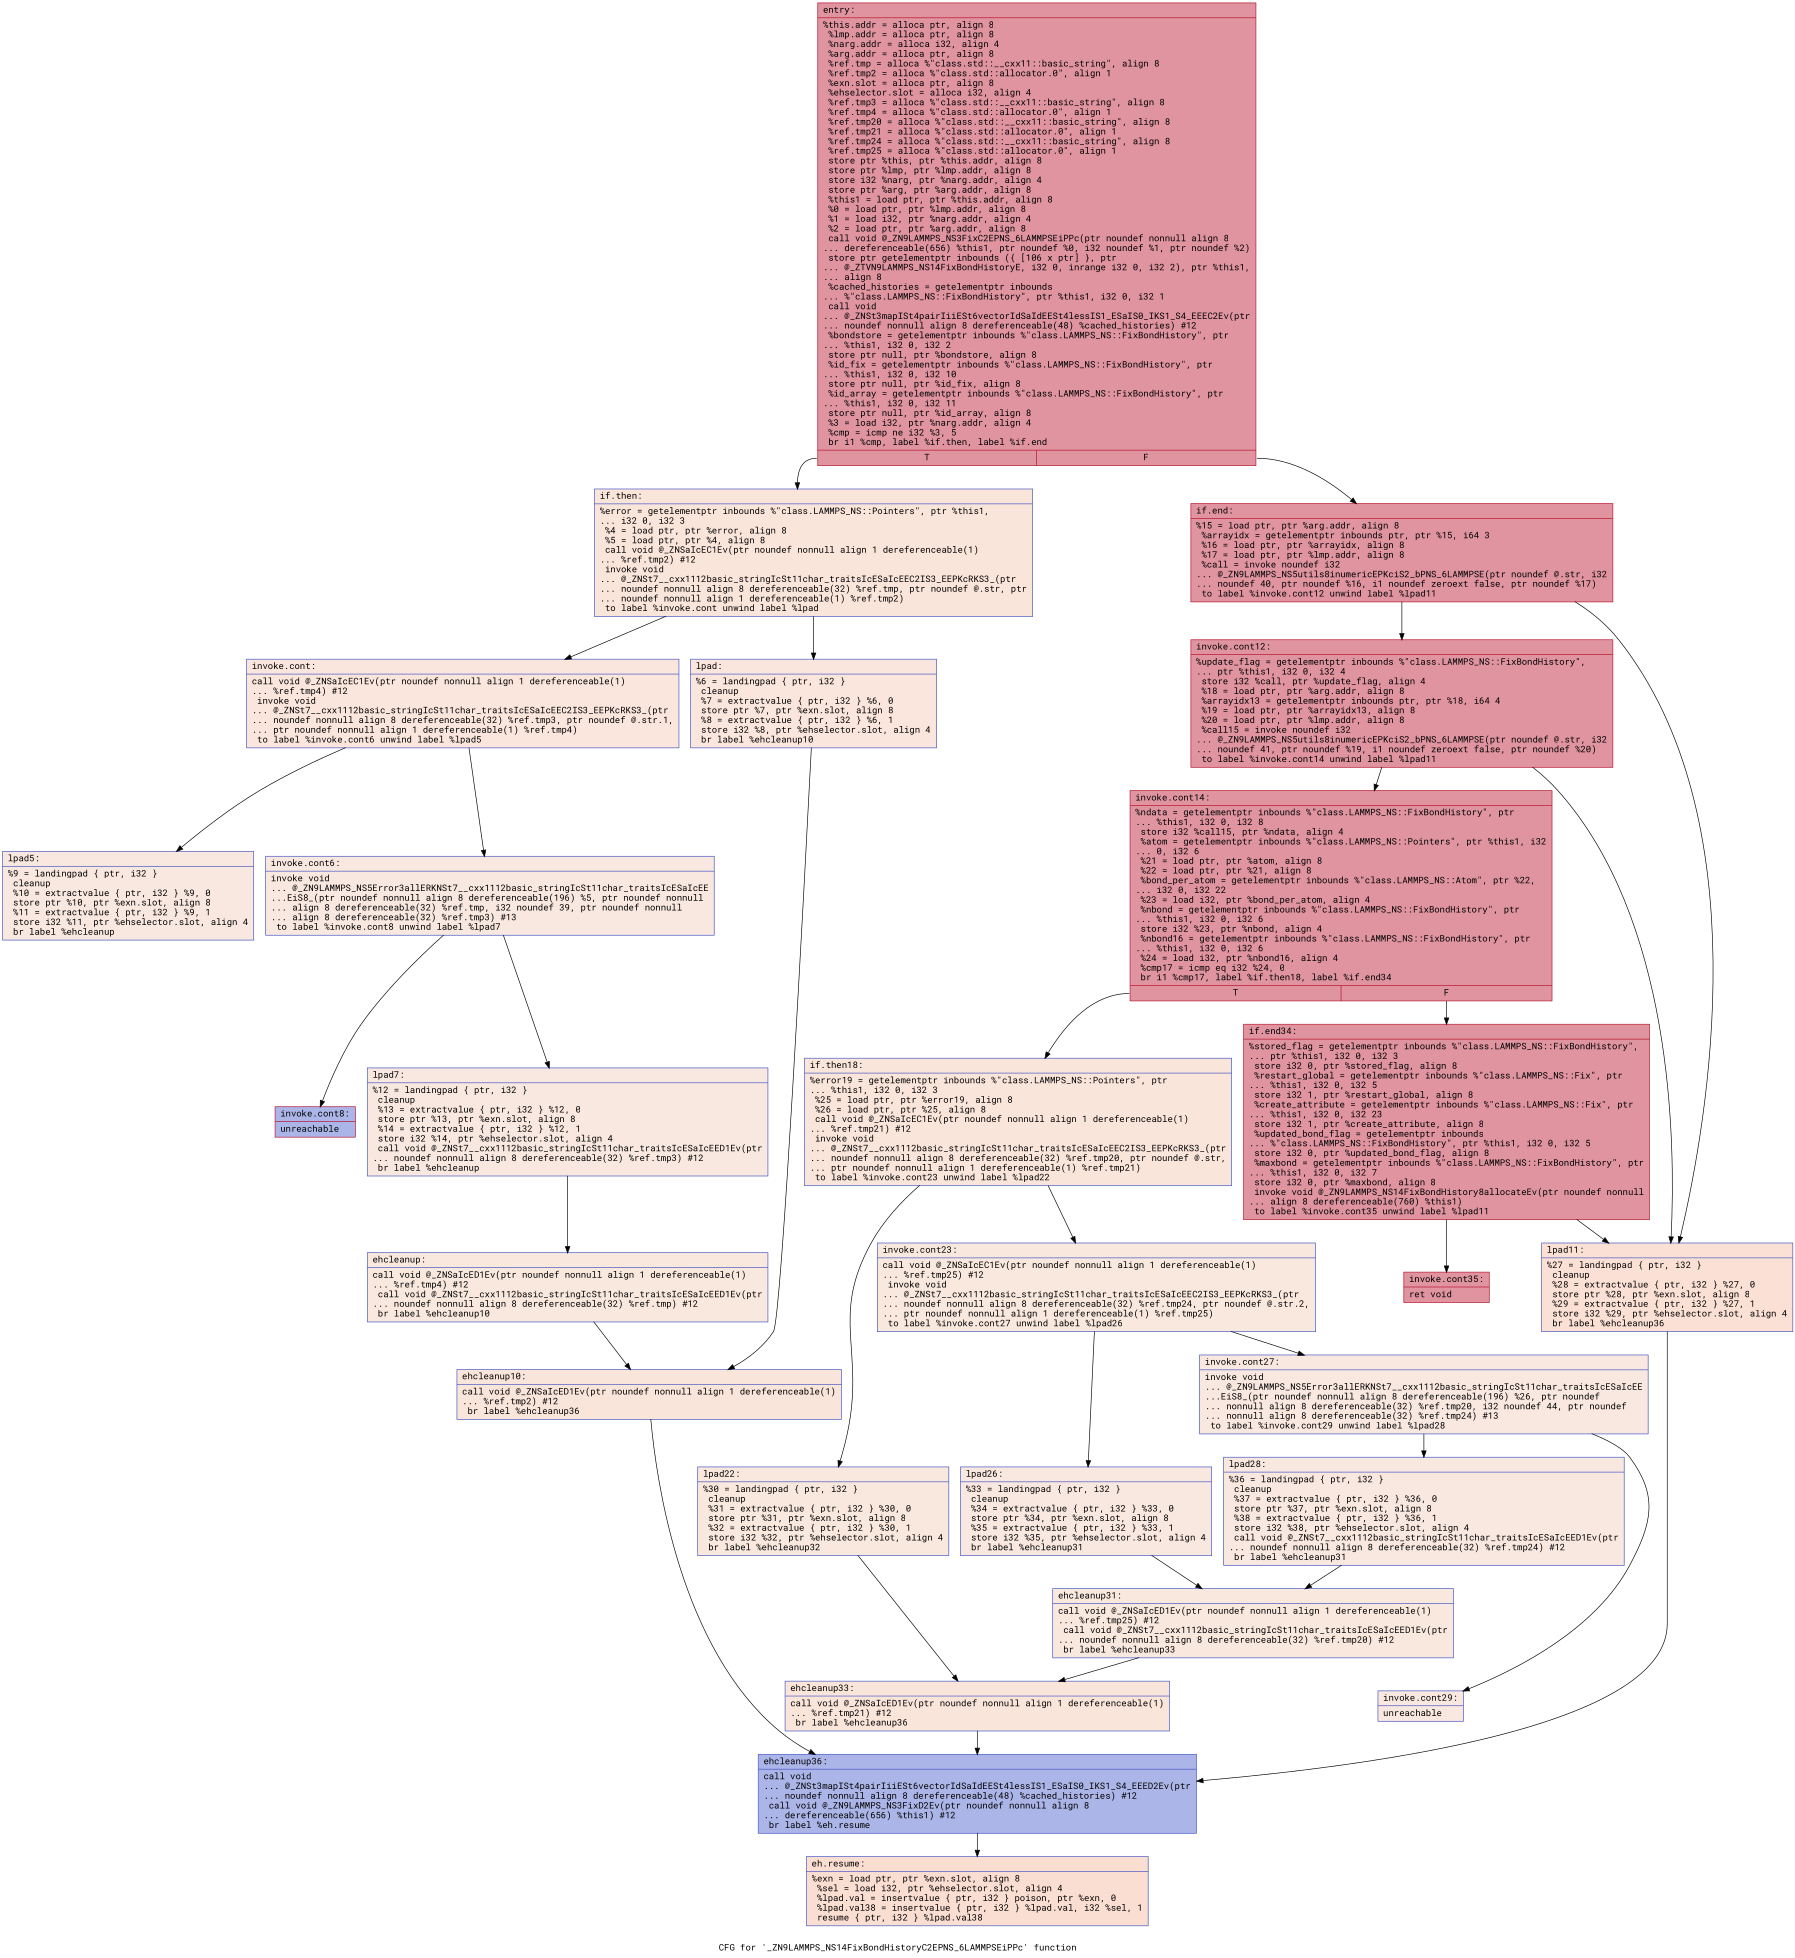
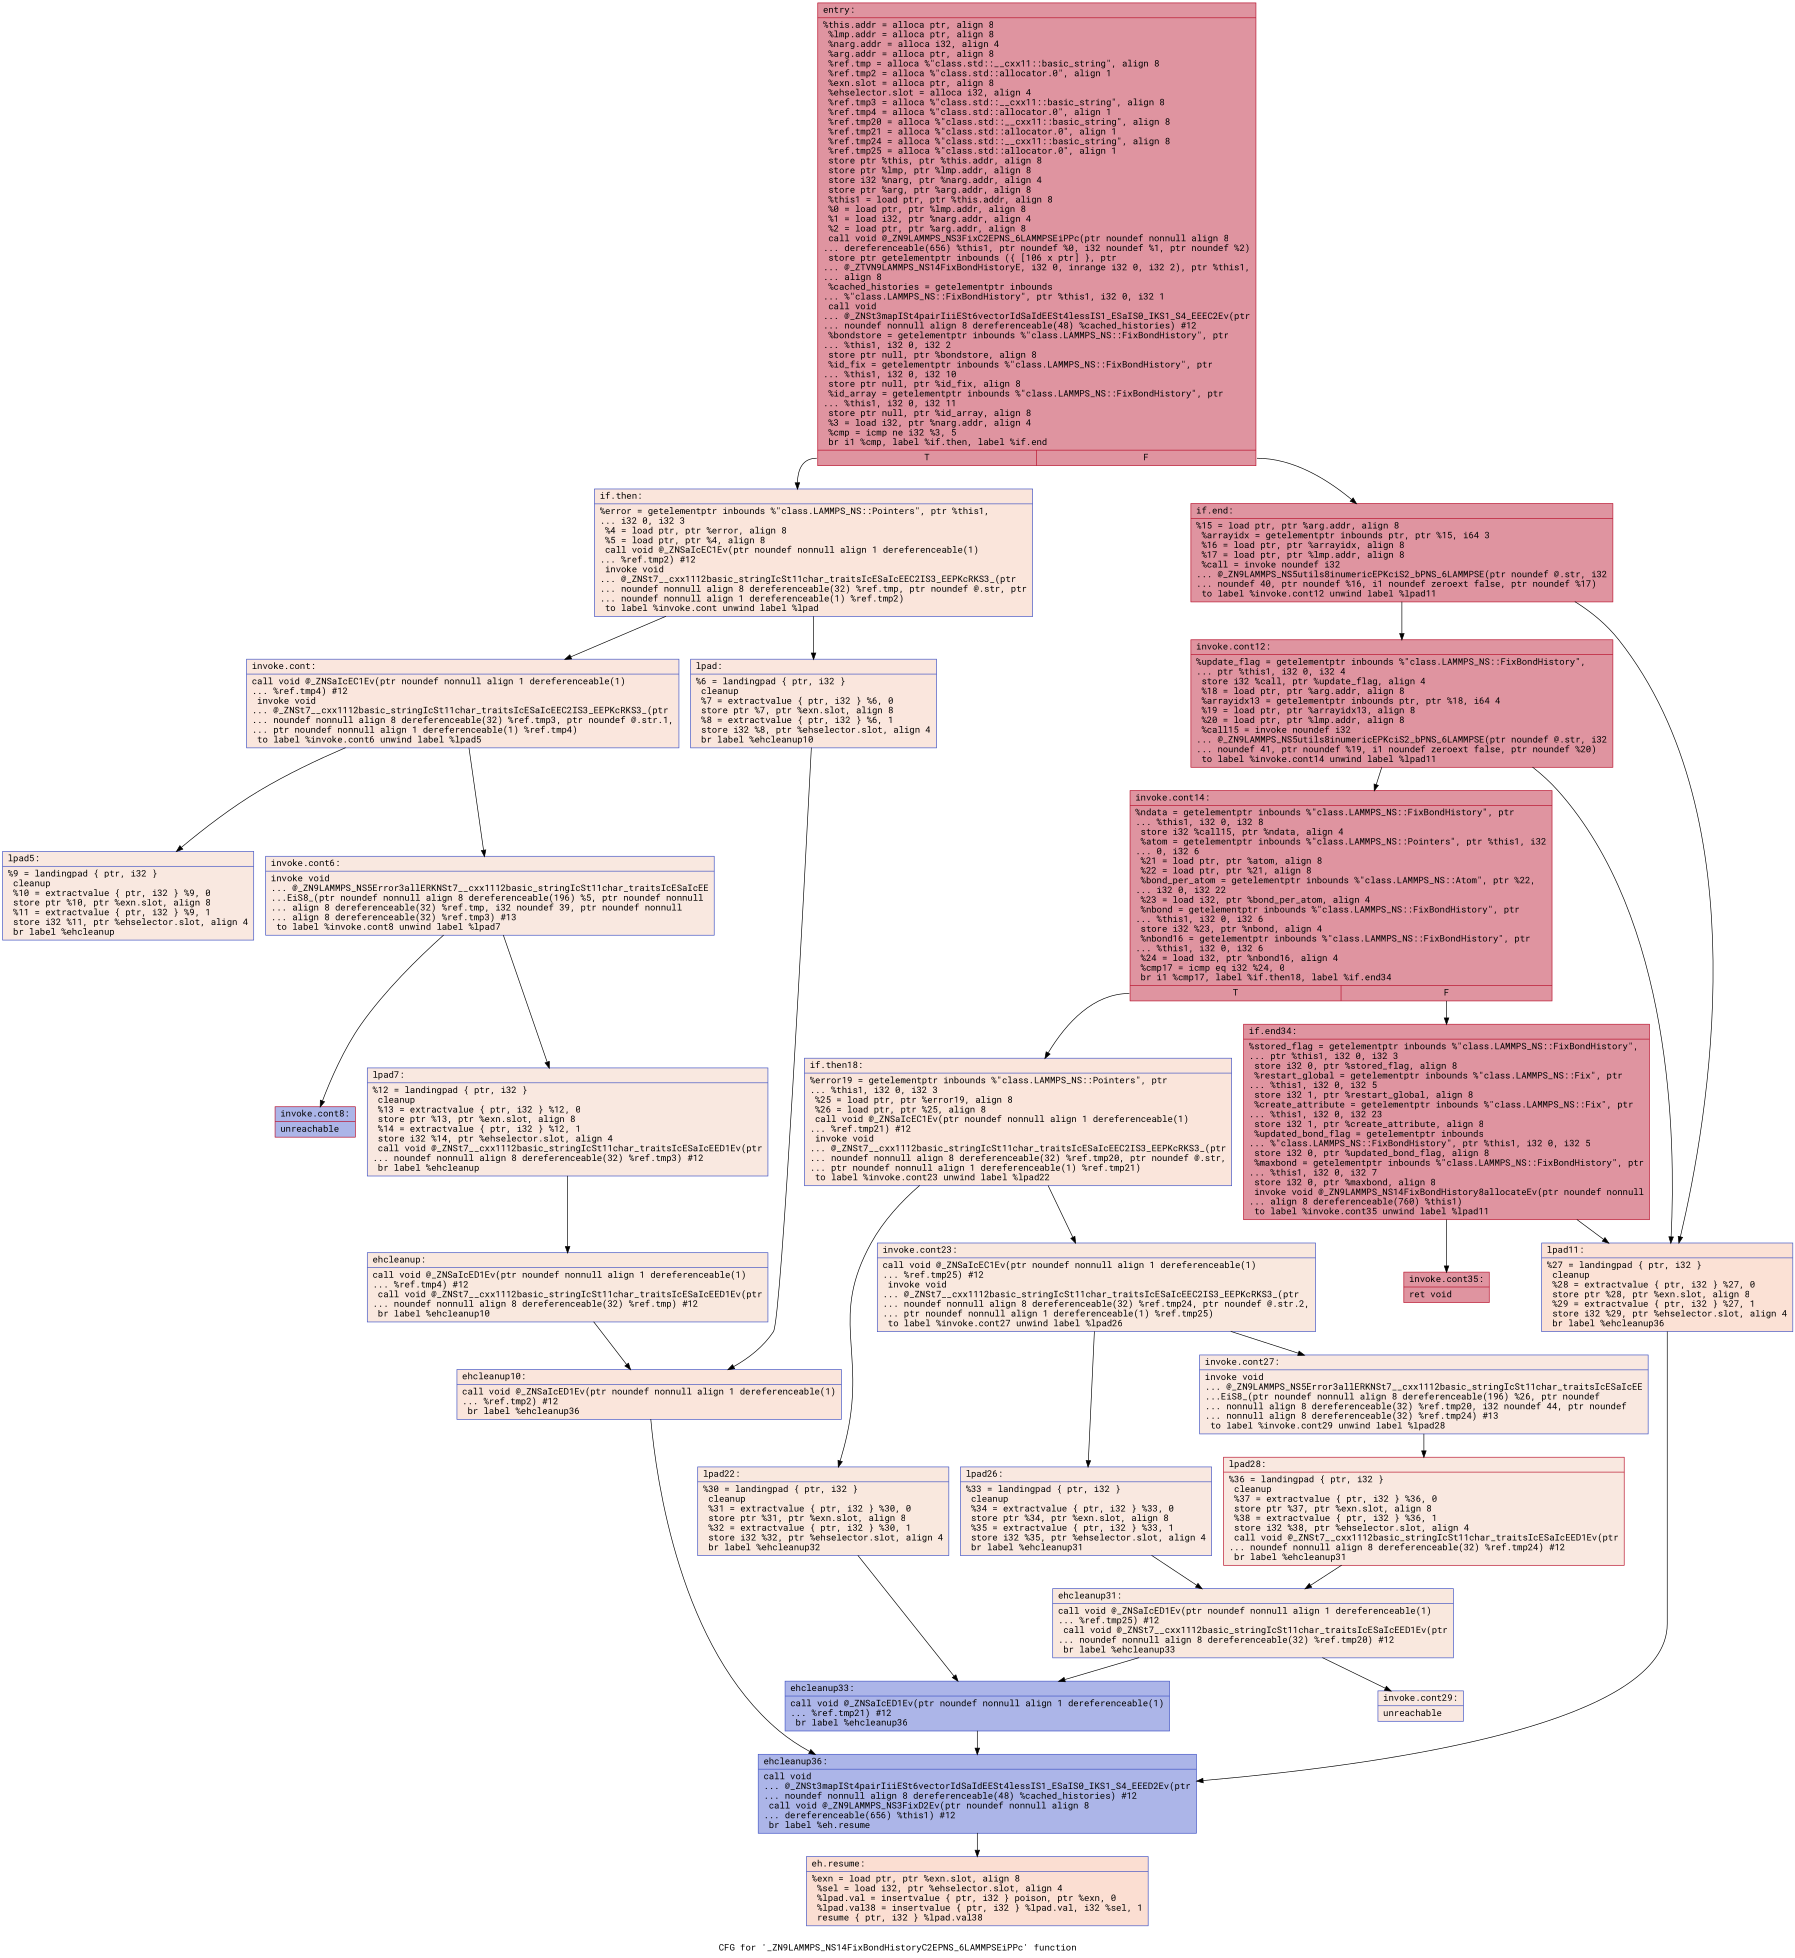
node "lpad28:": color #3d50c3ff -> #b70d28ff
edge "invoke.cont27:" -> "invoke.cont29:": now "ehcleanup31:" -> "invoke.cont29:"
node "ehcleanup33:": fillcolor #f4c5ad70 -> #4358cb70
